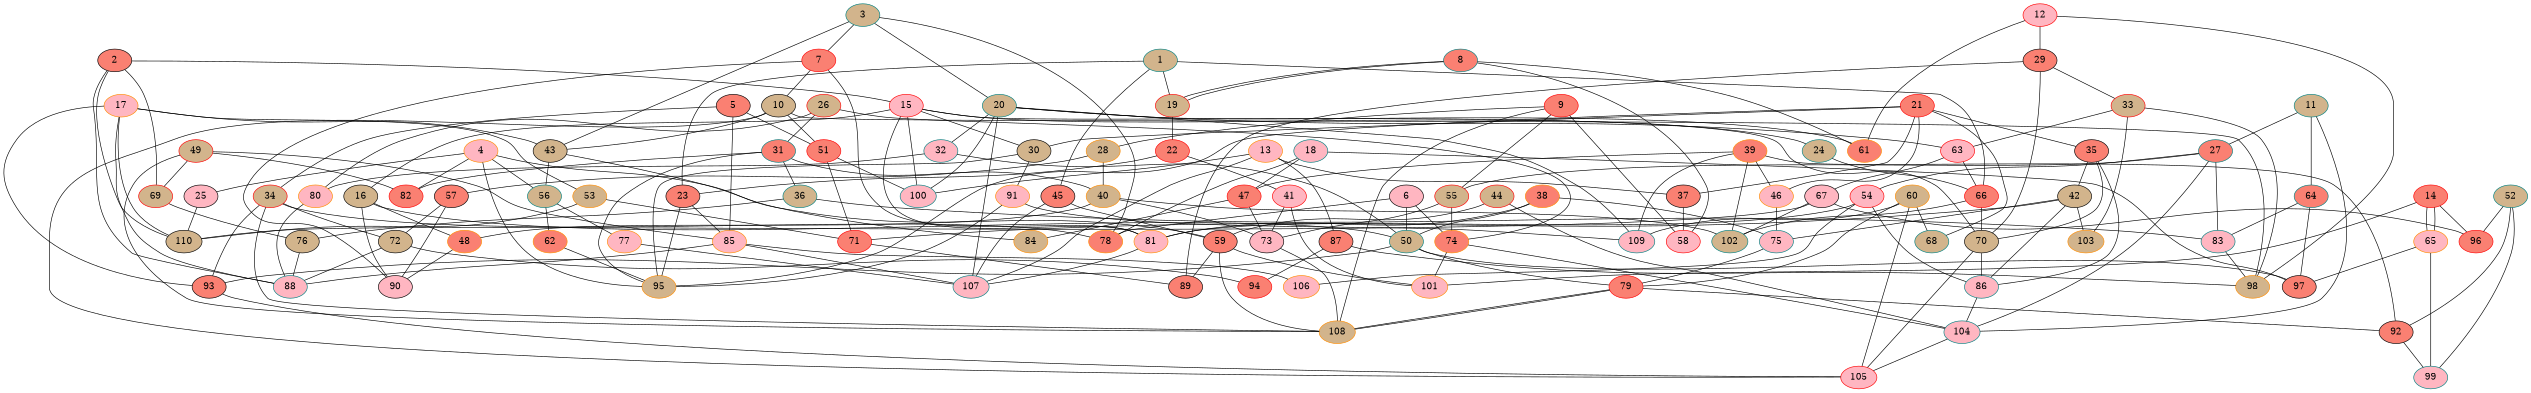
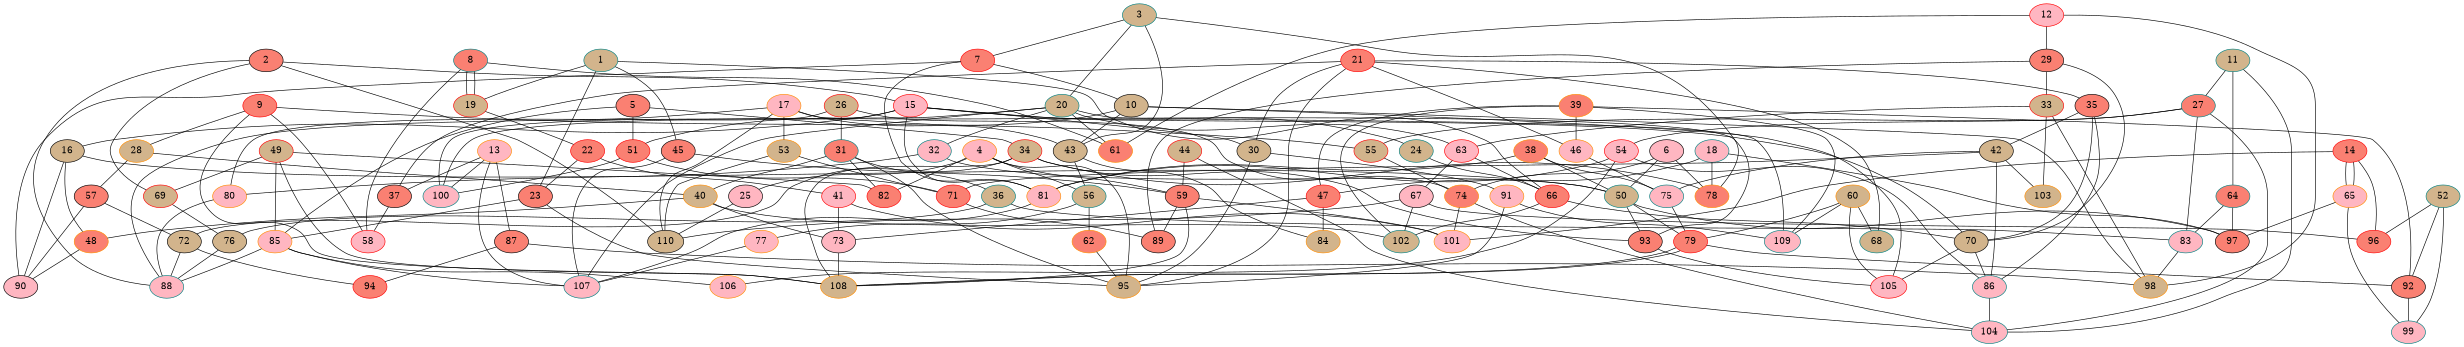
edge "55" -- "73": removed
edge "104" -- "105": removed
